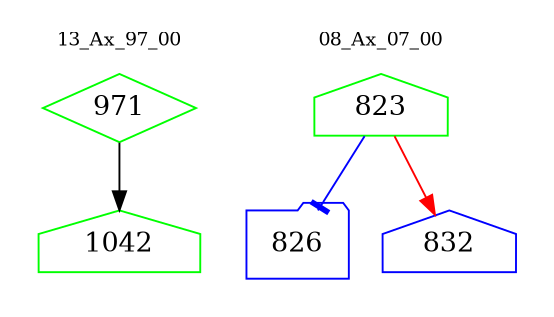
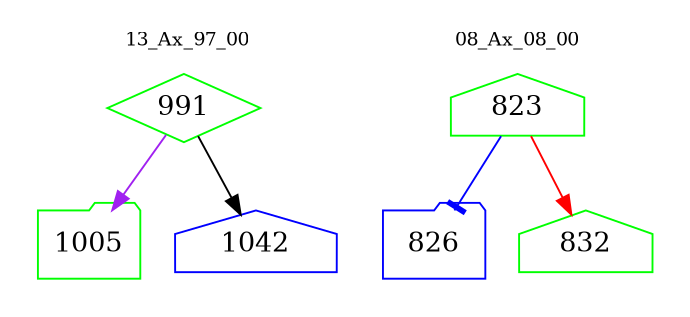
cluster "08_Ax_07_00": label "08_Ax_07_00" -> "08_Ax_08_00"
node "971": label "971" -> "991"
node "1005": added
node "1042": color green -> blue
node "832": color blue -> green
